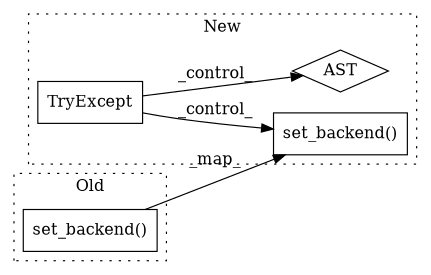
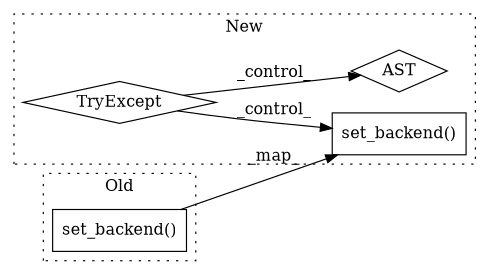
node "TryExcept": shape box -> diamond
